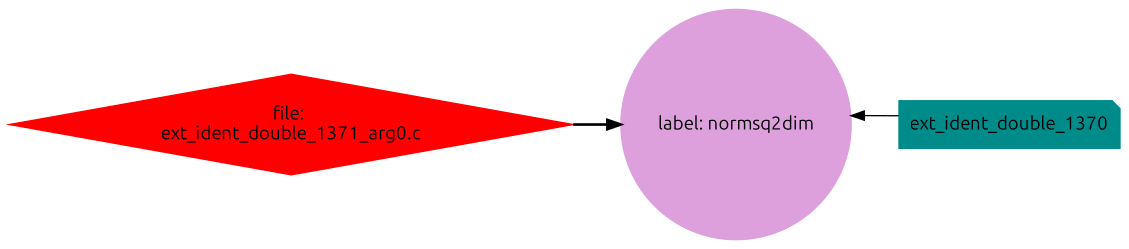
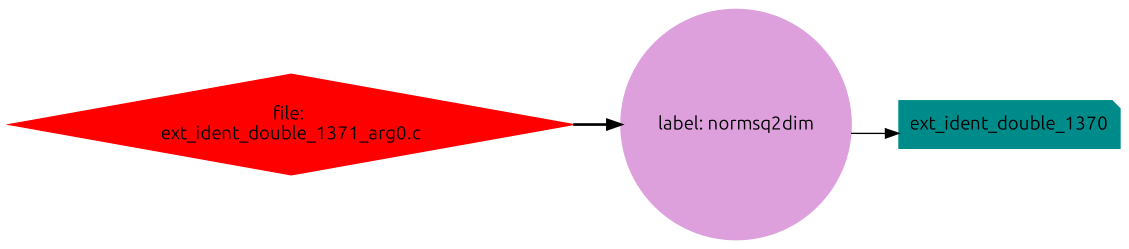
edge "ext_ident_double_1370" -> "label: normsq2dim": reversed
